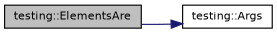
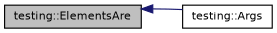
edge "testing::ElementsAre" -> "testing::Args": reversed
